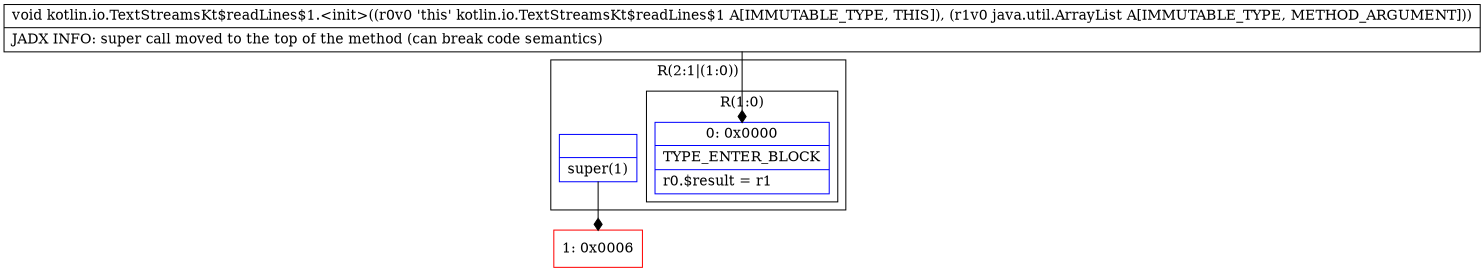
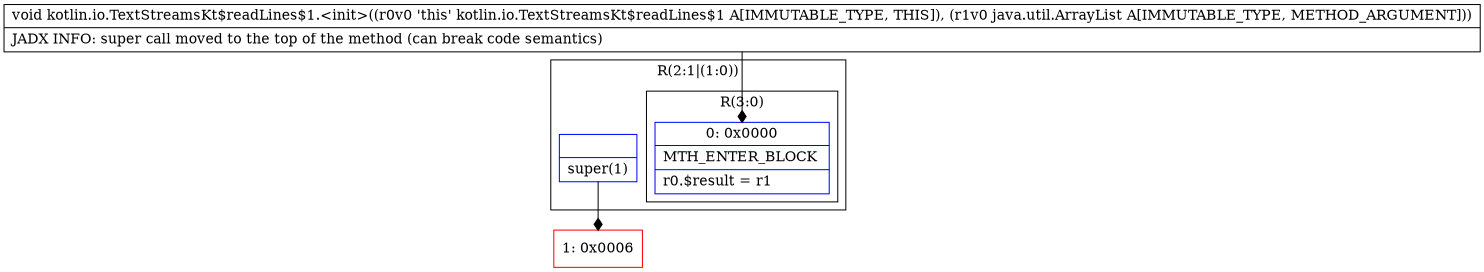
cluster "R(1:0)": label "R(1:0)" -> "R(3:0)"
node "0: 0x0000": text "TYPE_ENTER_BLOCK" -> "MTH_ENTER_BLOCK"
